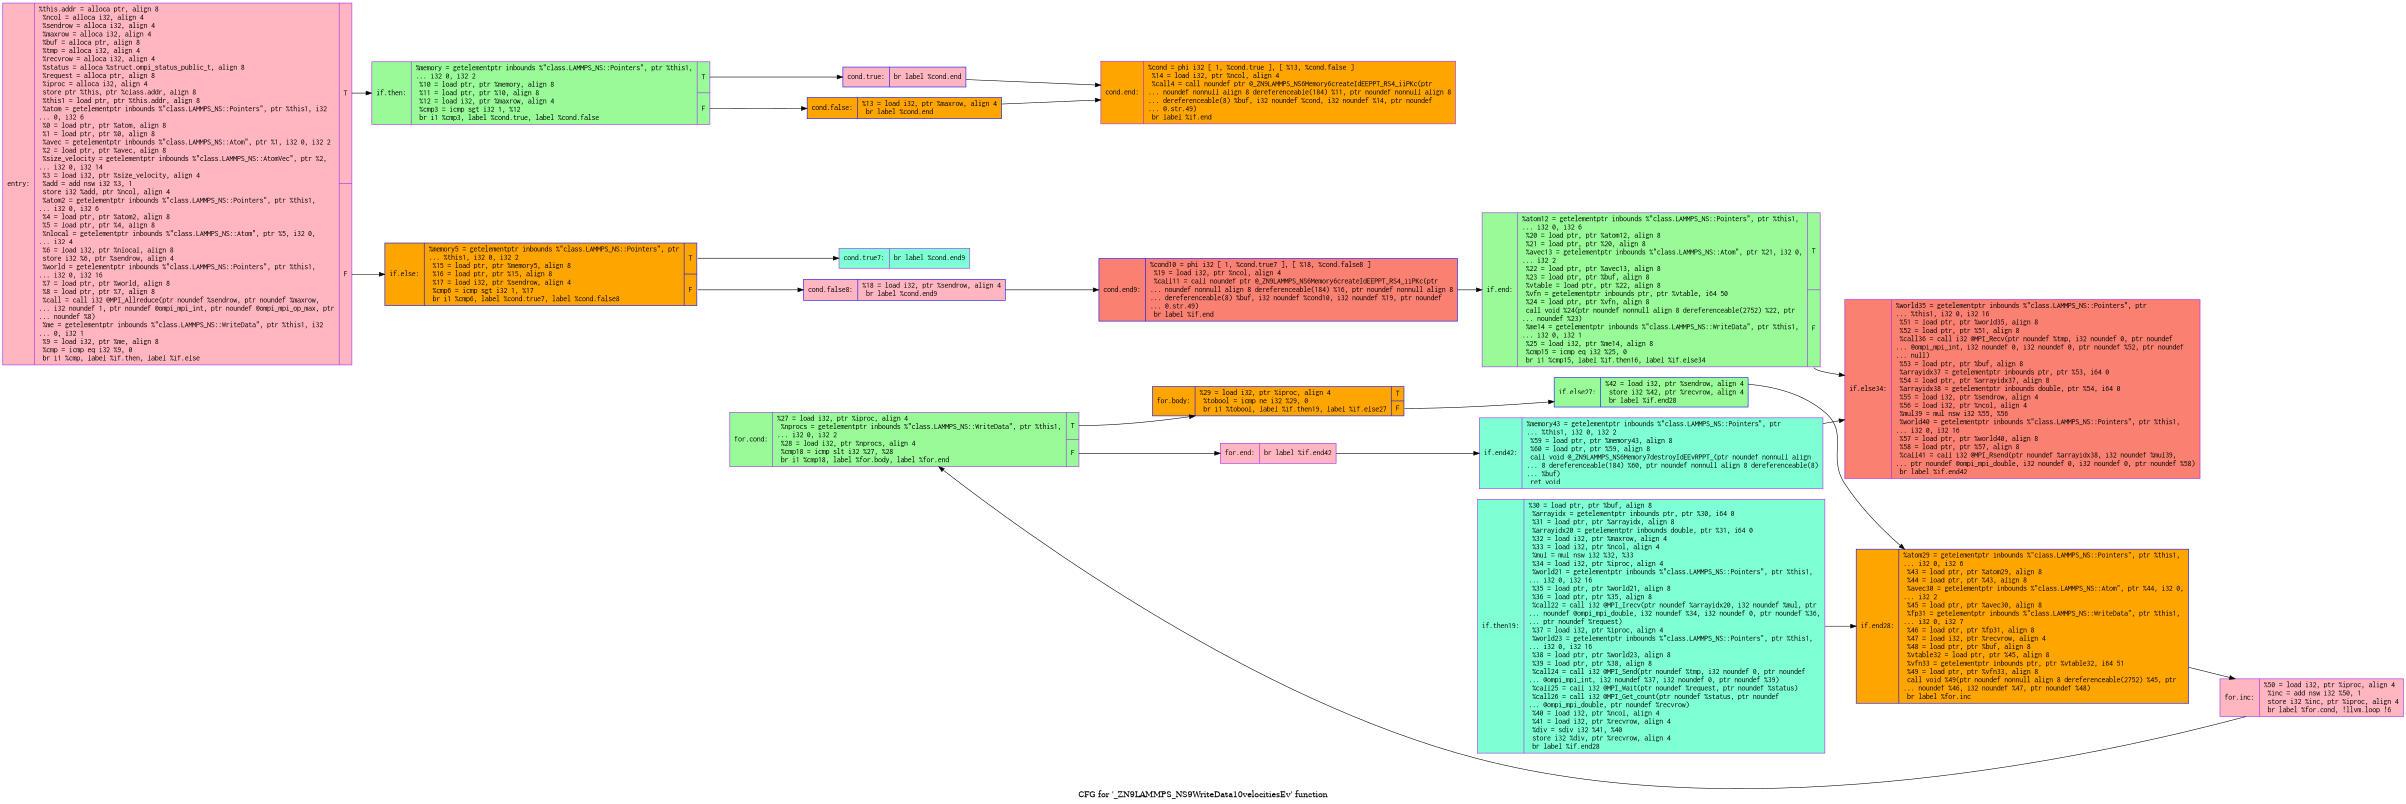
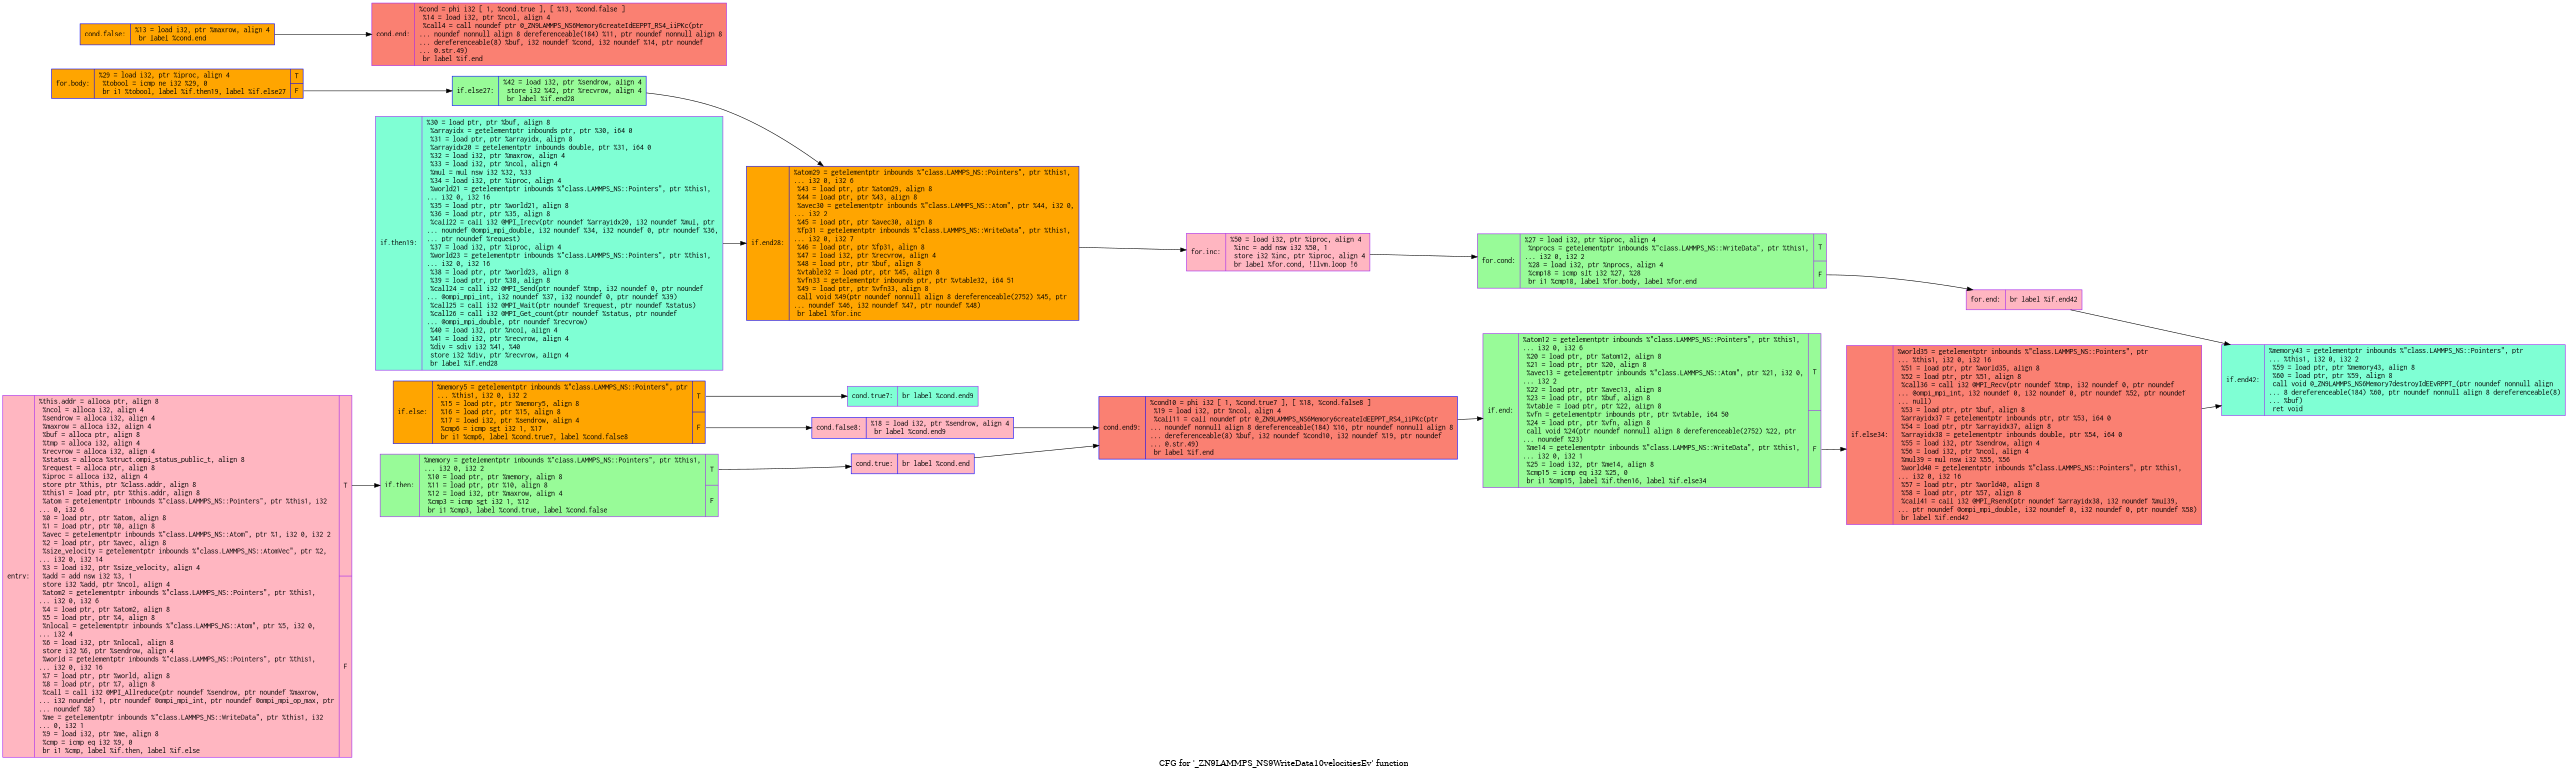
edge "cond.true:" -> "cond.end:": now "cond.true:" -> "cond.end9:"
node "cond.end:": fillcolor orange -> salmon
edge "if.then:" -> "cond.false:": removed
edge "entry:" -> "if.else:": removed
edge "if.end42:" -> "if.else34:": reversed
edge "for.cond:" -> "for.body:": removed
